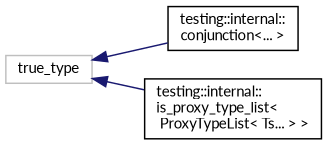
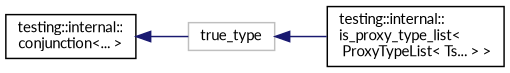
edge "testing::internal:: conjunction<... >" -> "true_type": reversed
